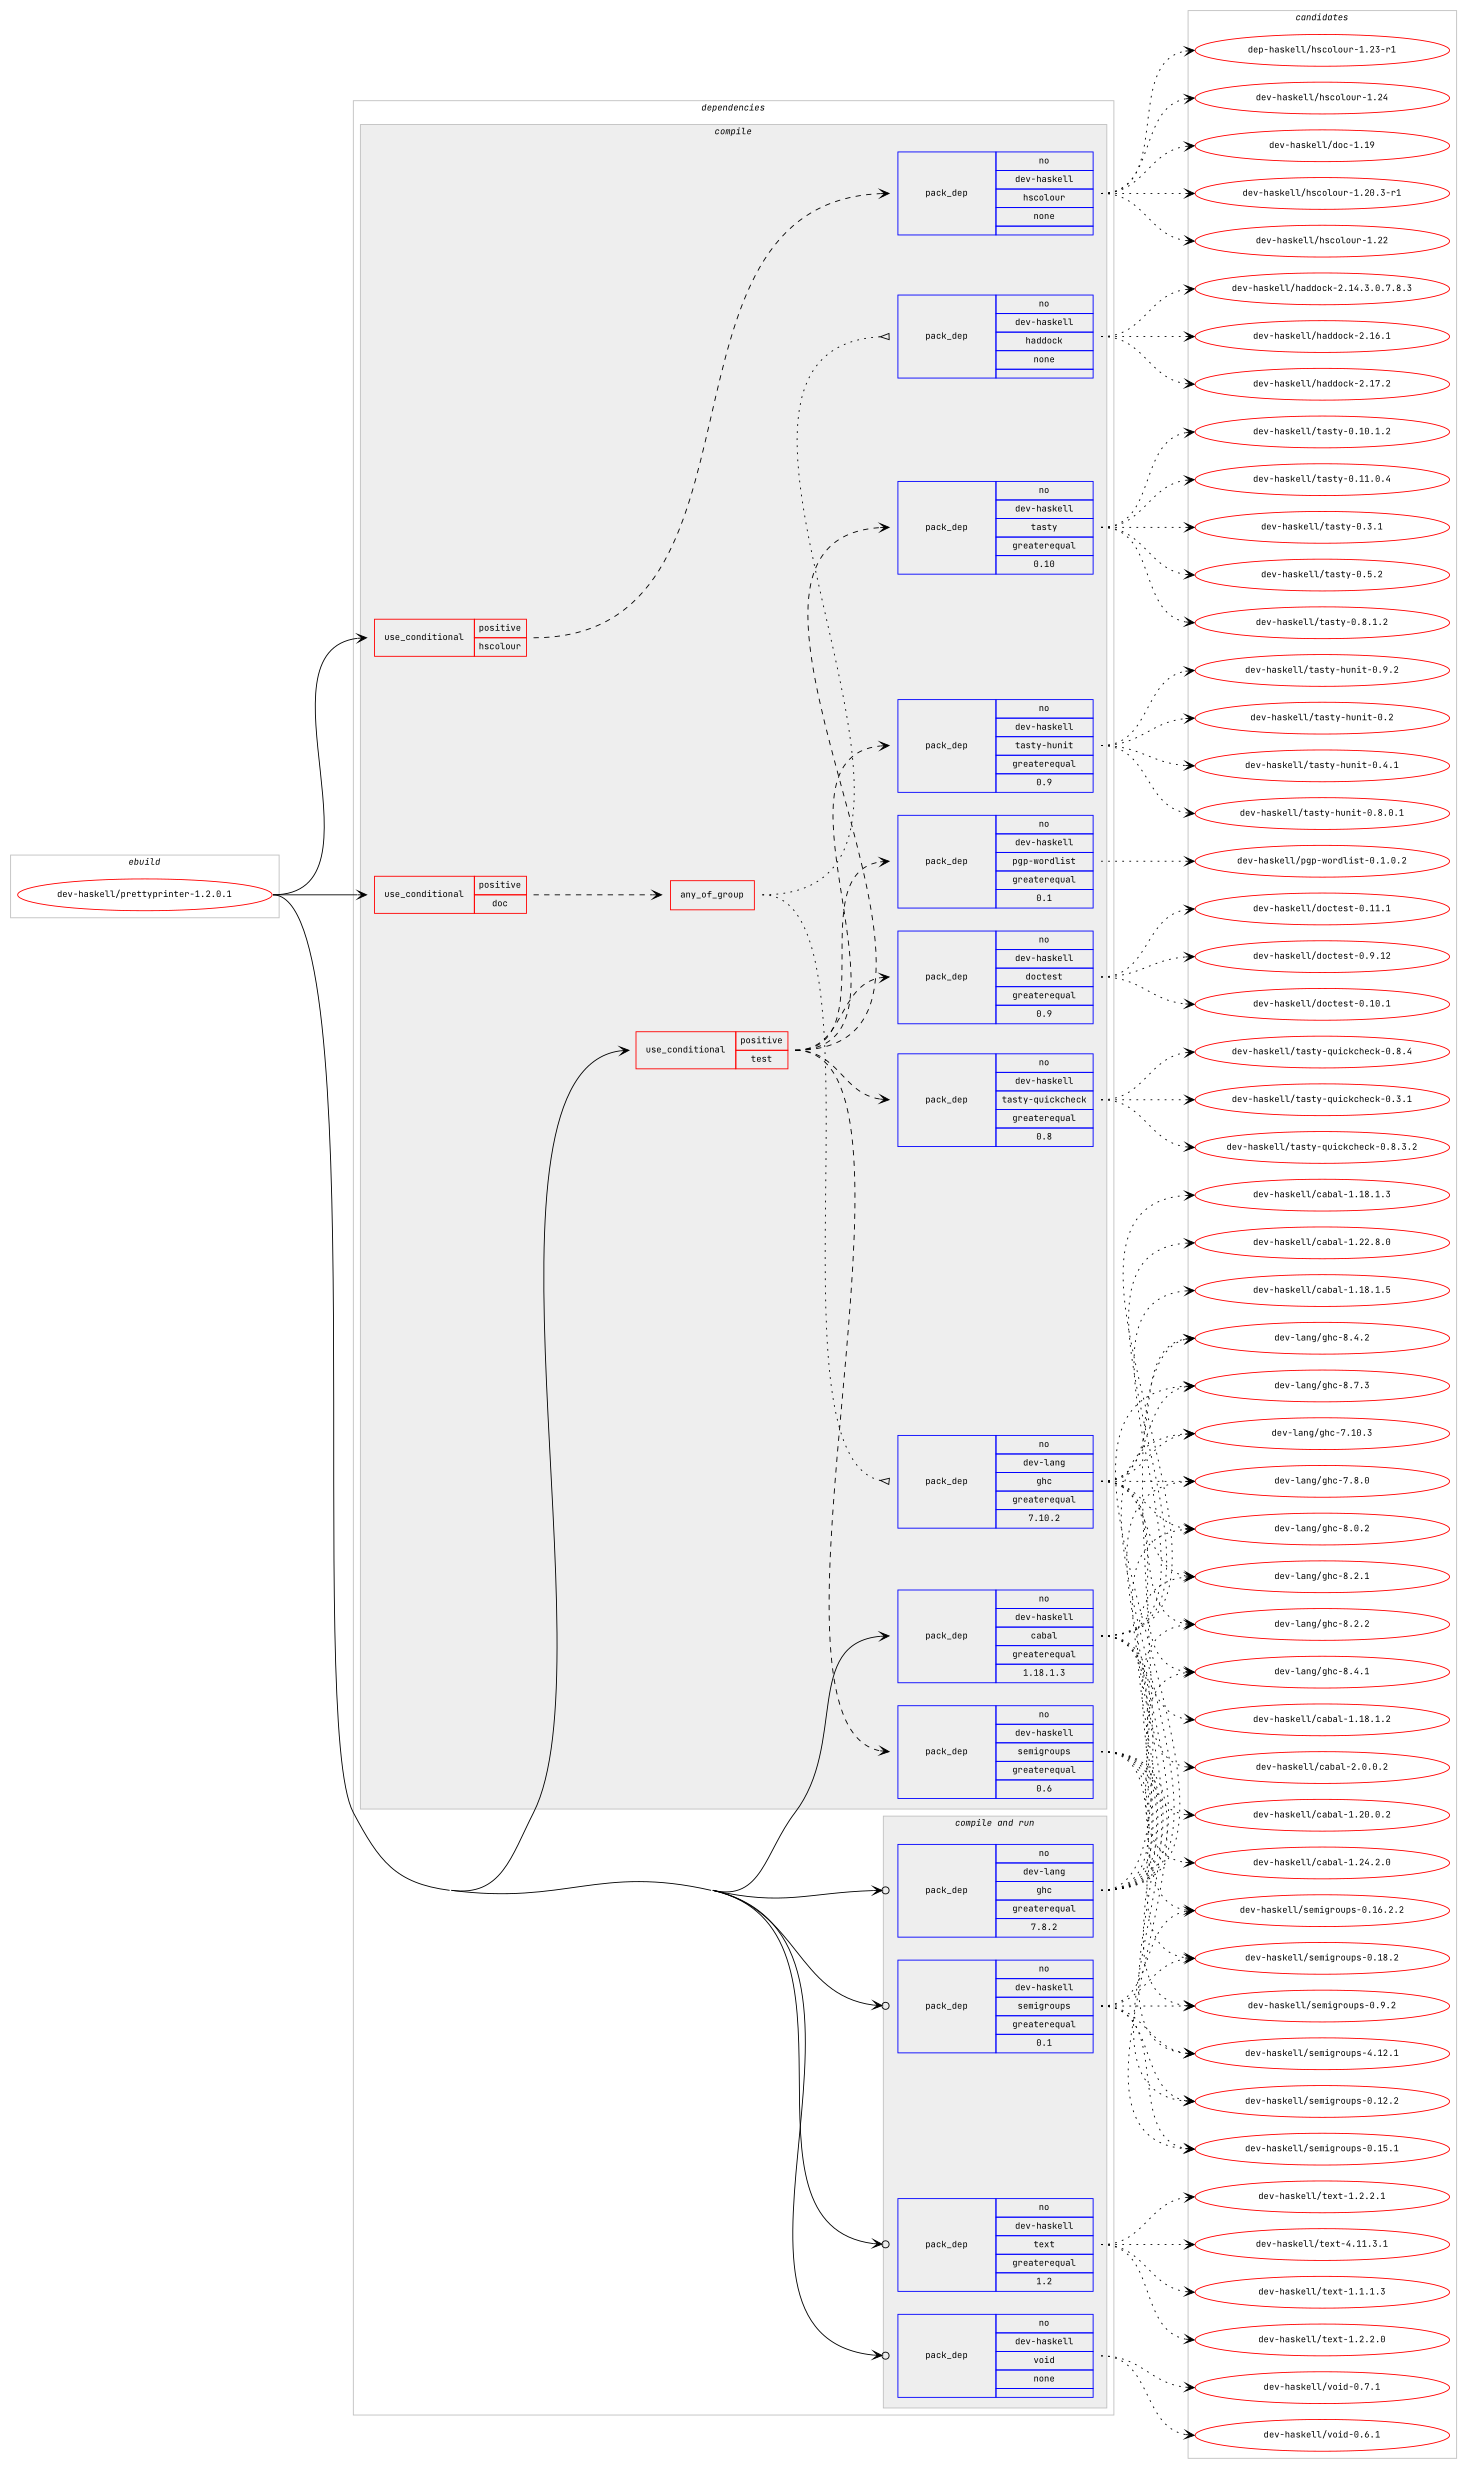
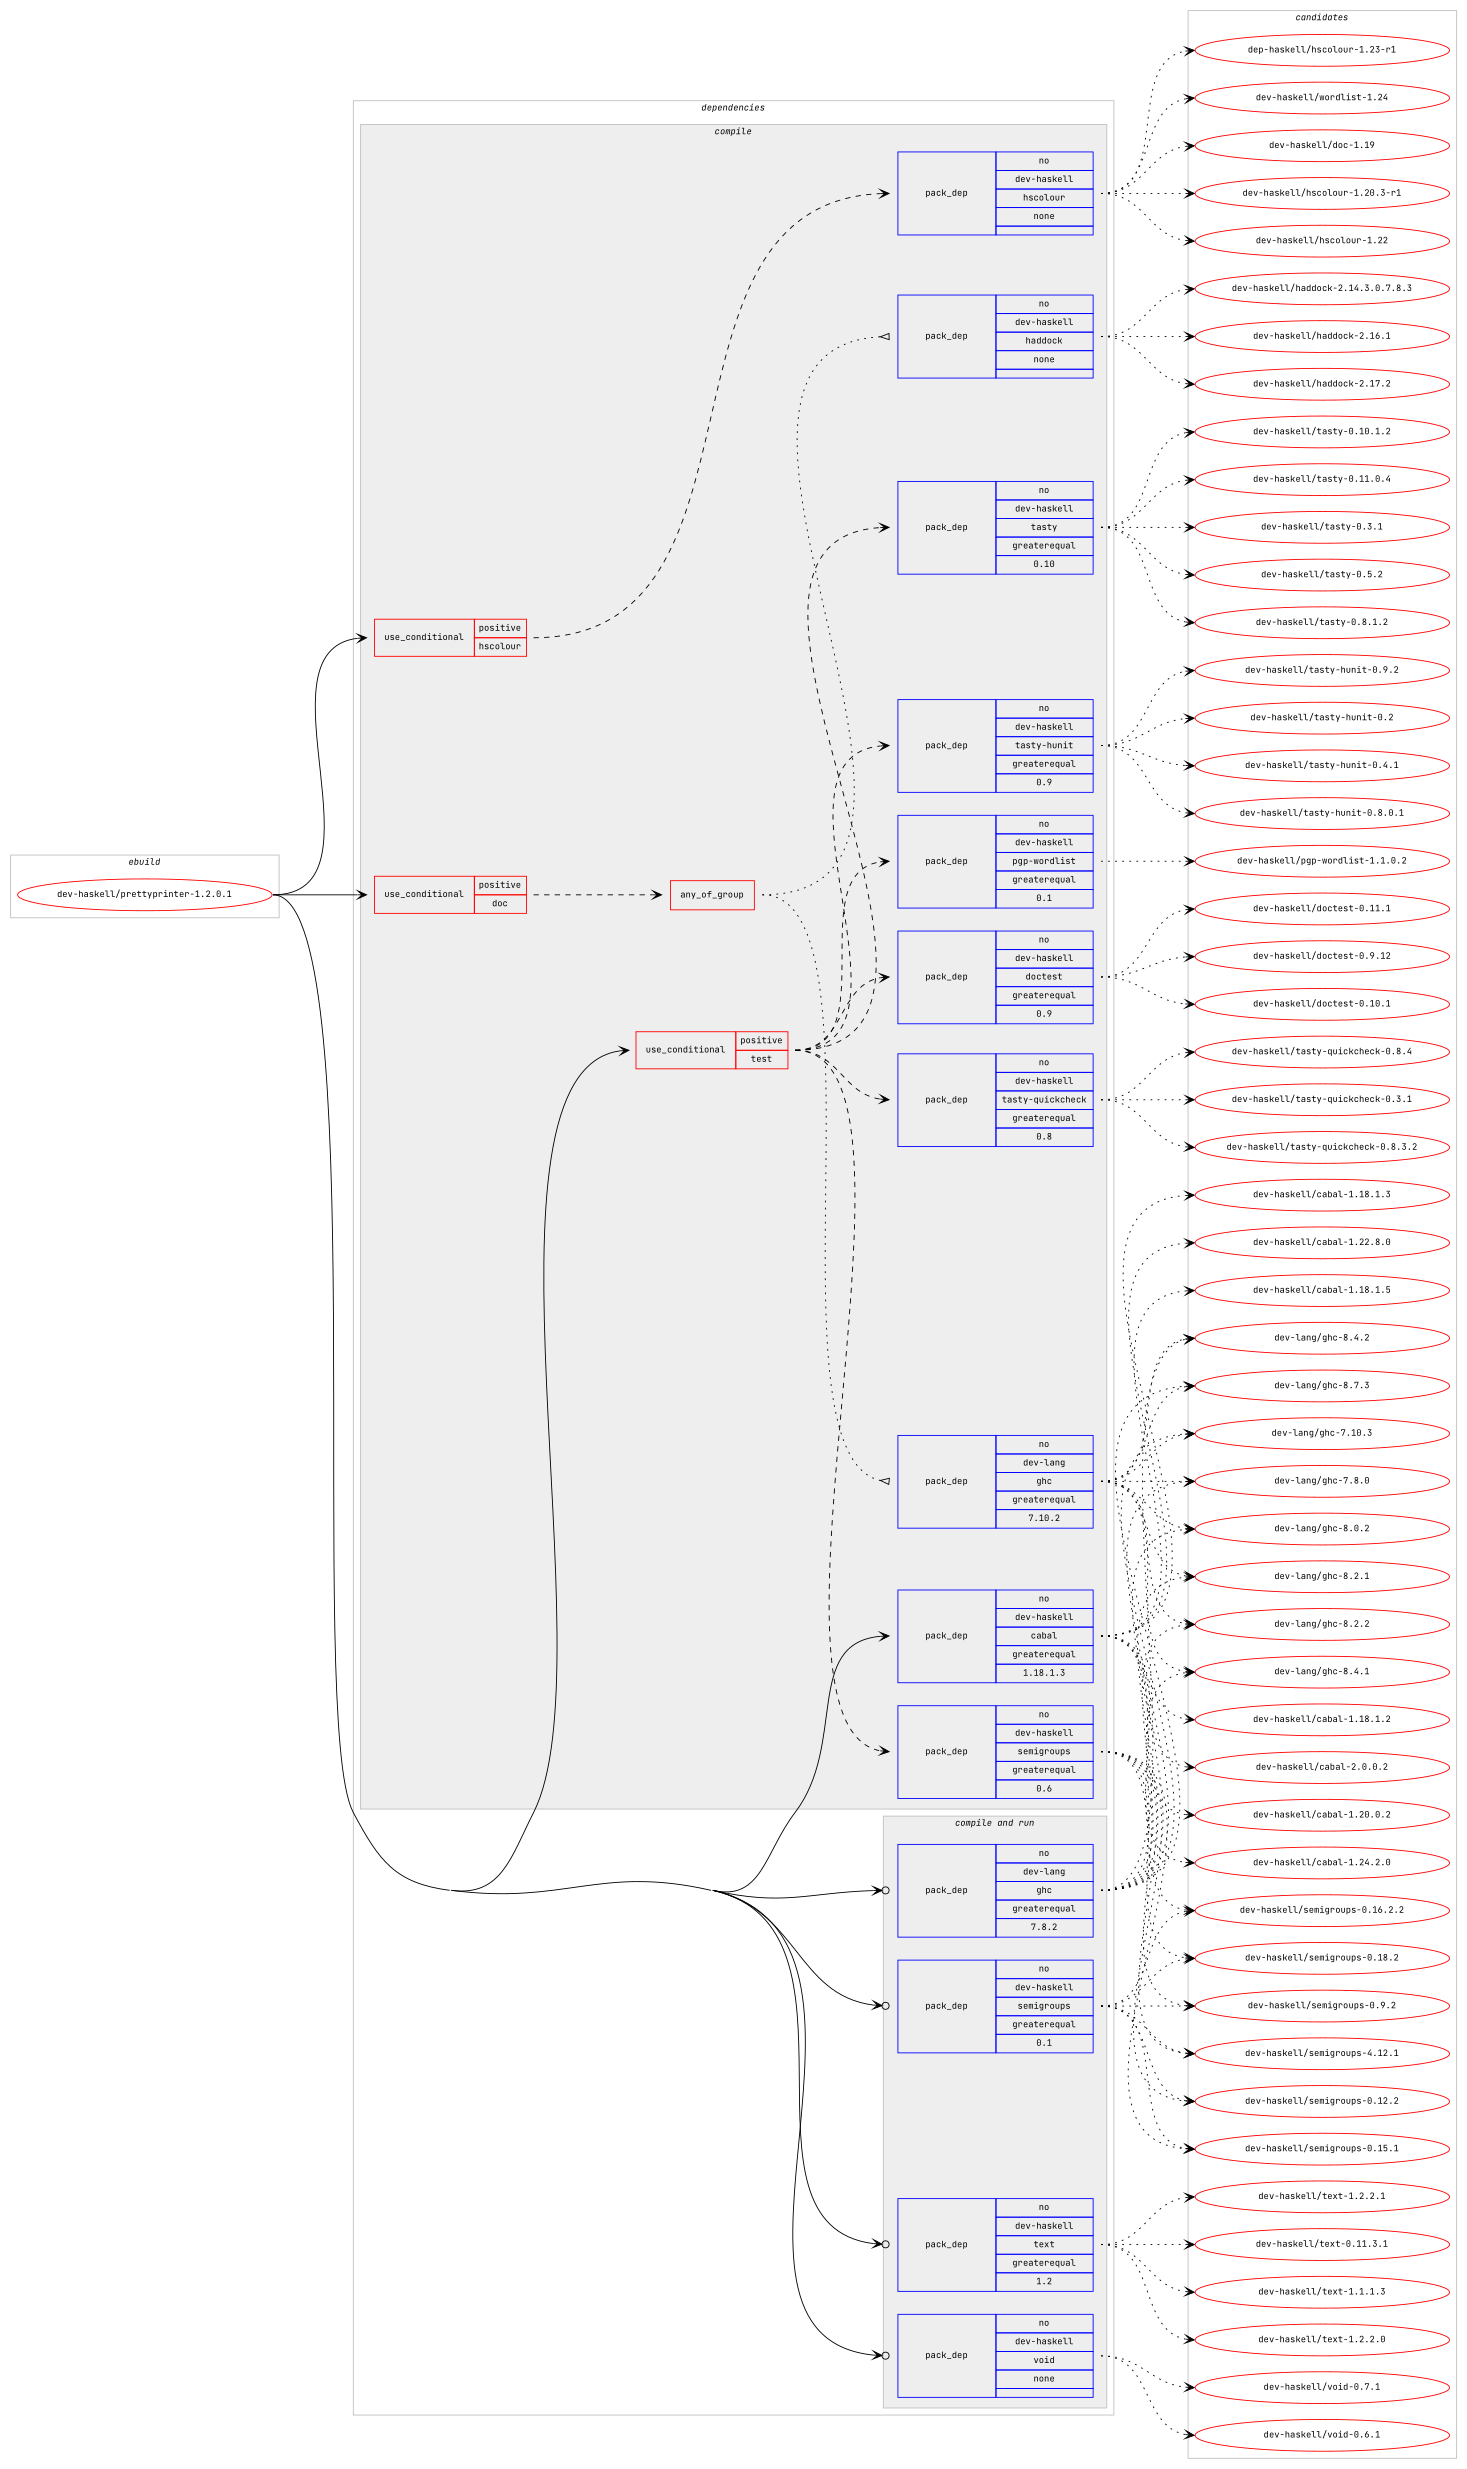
node "dev-haskell/hscolour-1.24": label "dev-haskell/hscolour-1.24" -> "dev-haskell/wordlist-1.24"
node "dev-haskell/pgp-wordlist-0.1.0.2": label "dev-haskell/pgp-wordlist-0.1.0.2" -> "dev-haskell/pgp-wordlist-1.1.0.2"
node "dev-haskell/text-4.11.3.1": label "dev-haskell/text-4.11.3.1" -> "dev-haskell/text-0.11.3.1"
